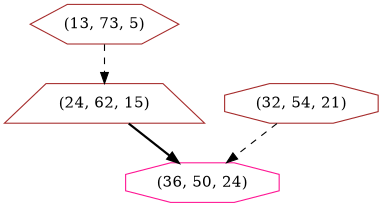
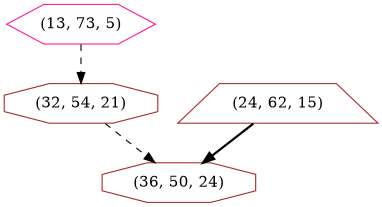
node "(13, 73, 5)": color brown -> deeppink
edge "(13, 73, 5)" -> "(24, 62, 15)": now "(13, 73, 5)" -> "(32, 54, 21)"
node "(36, 50, 24)": color deeppink -> brown
